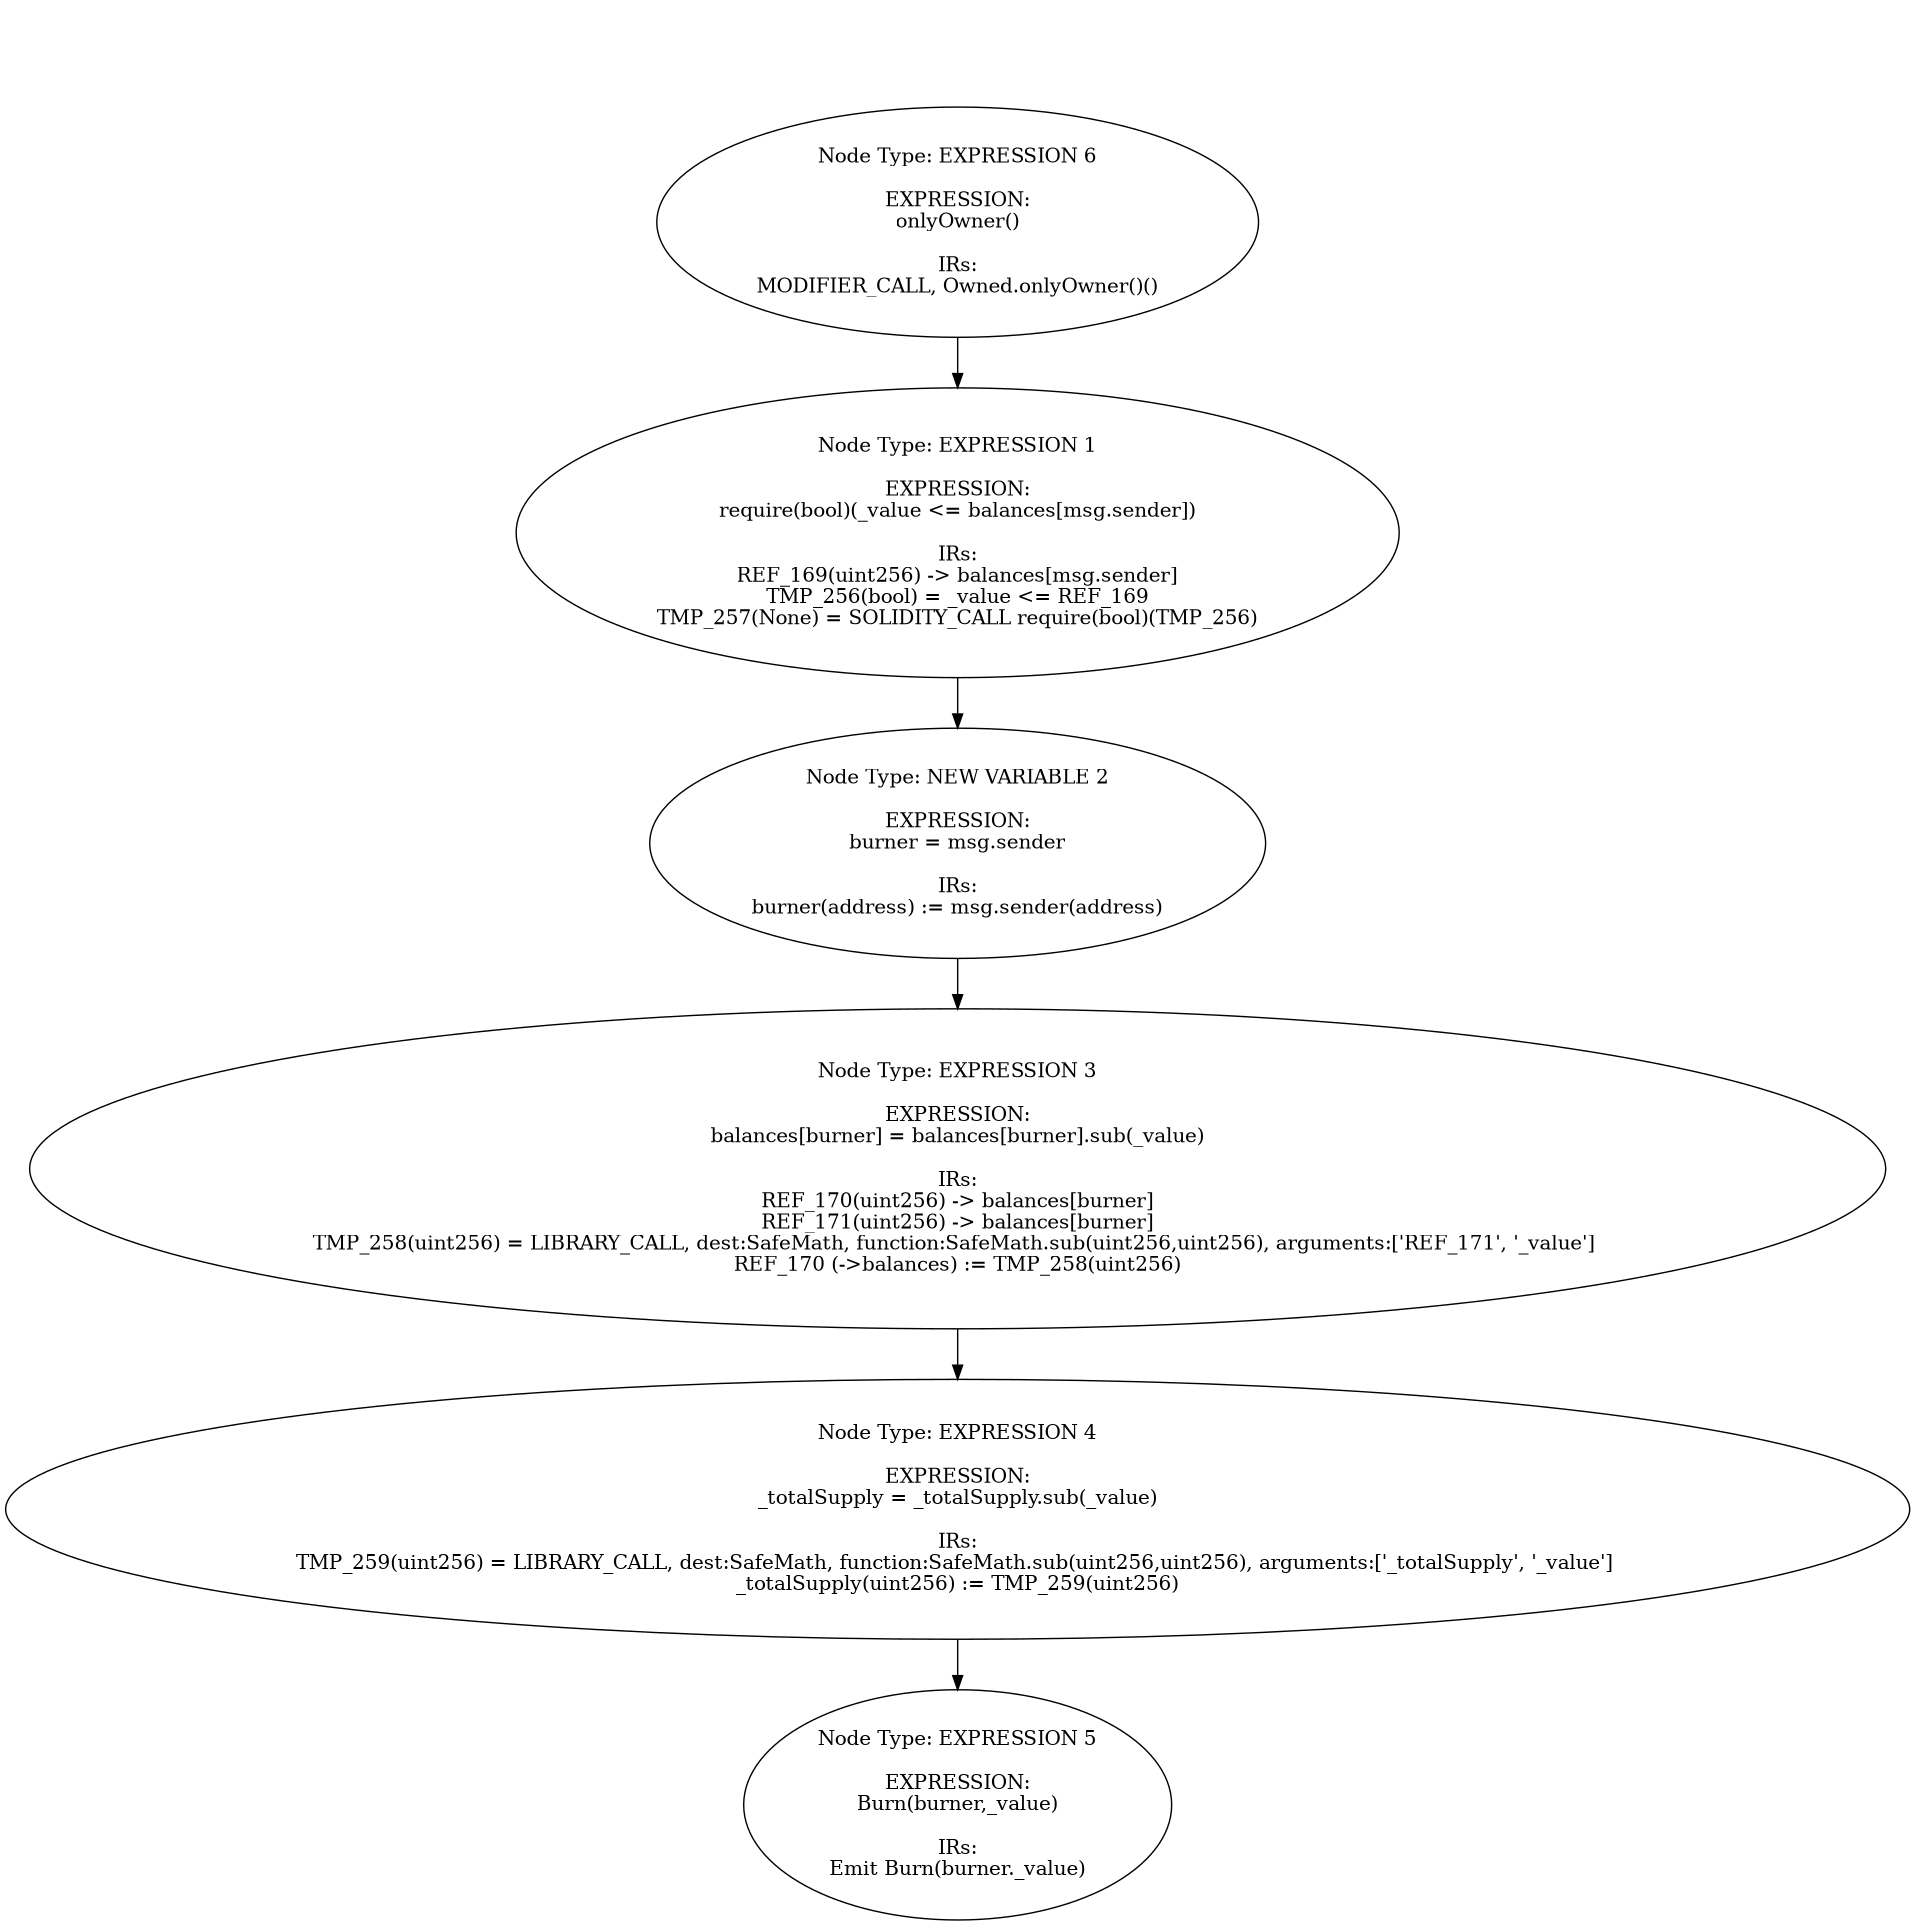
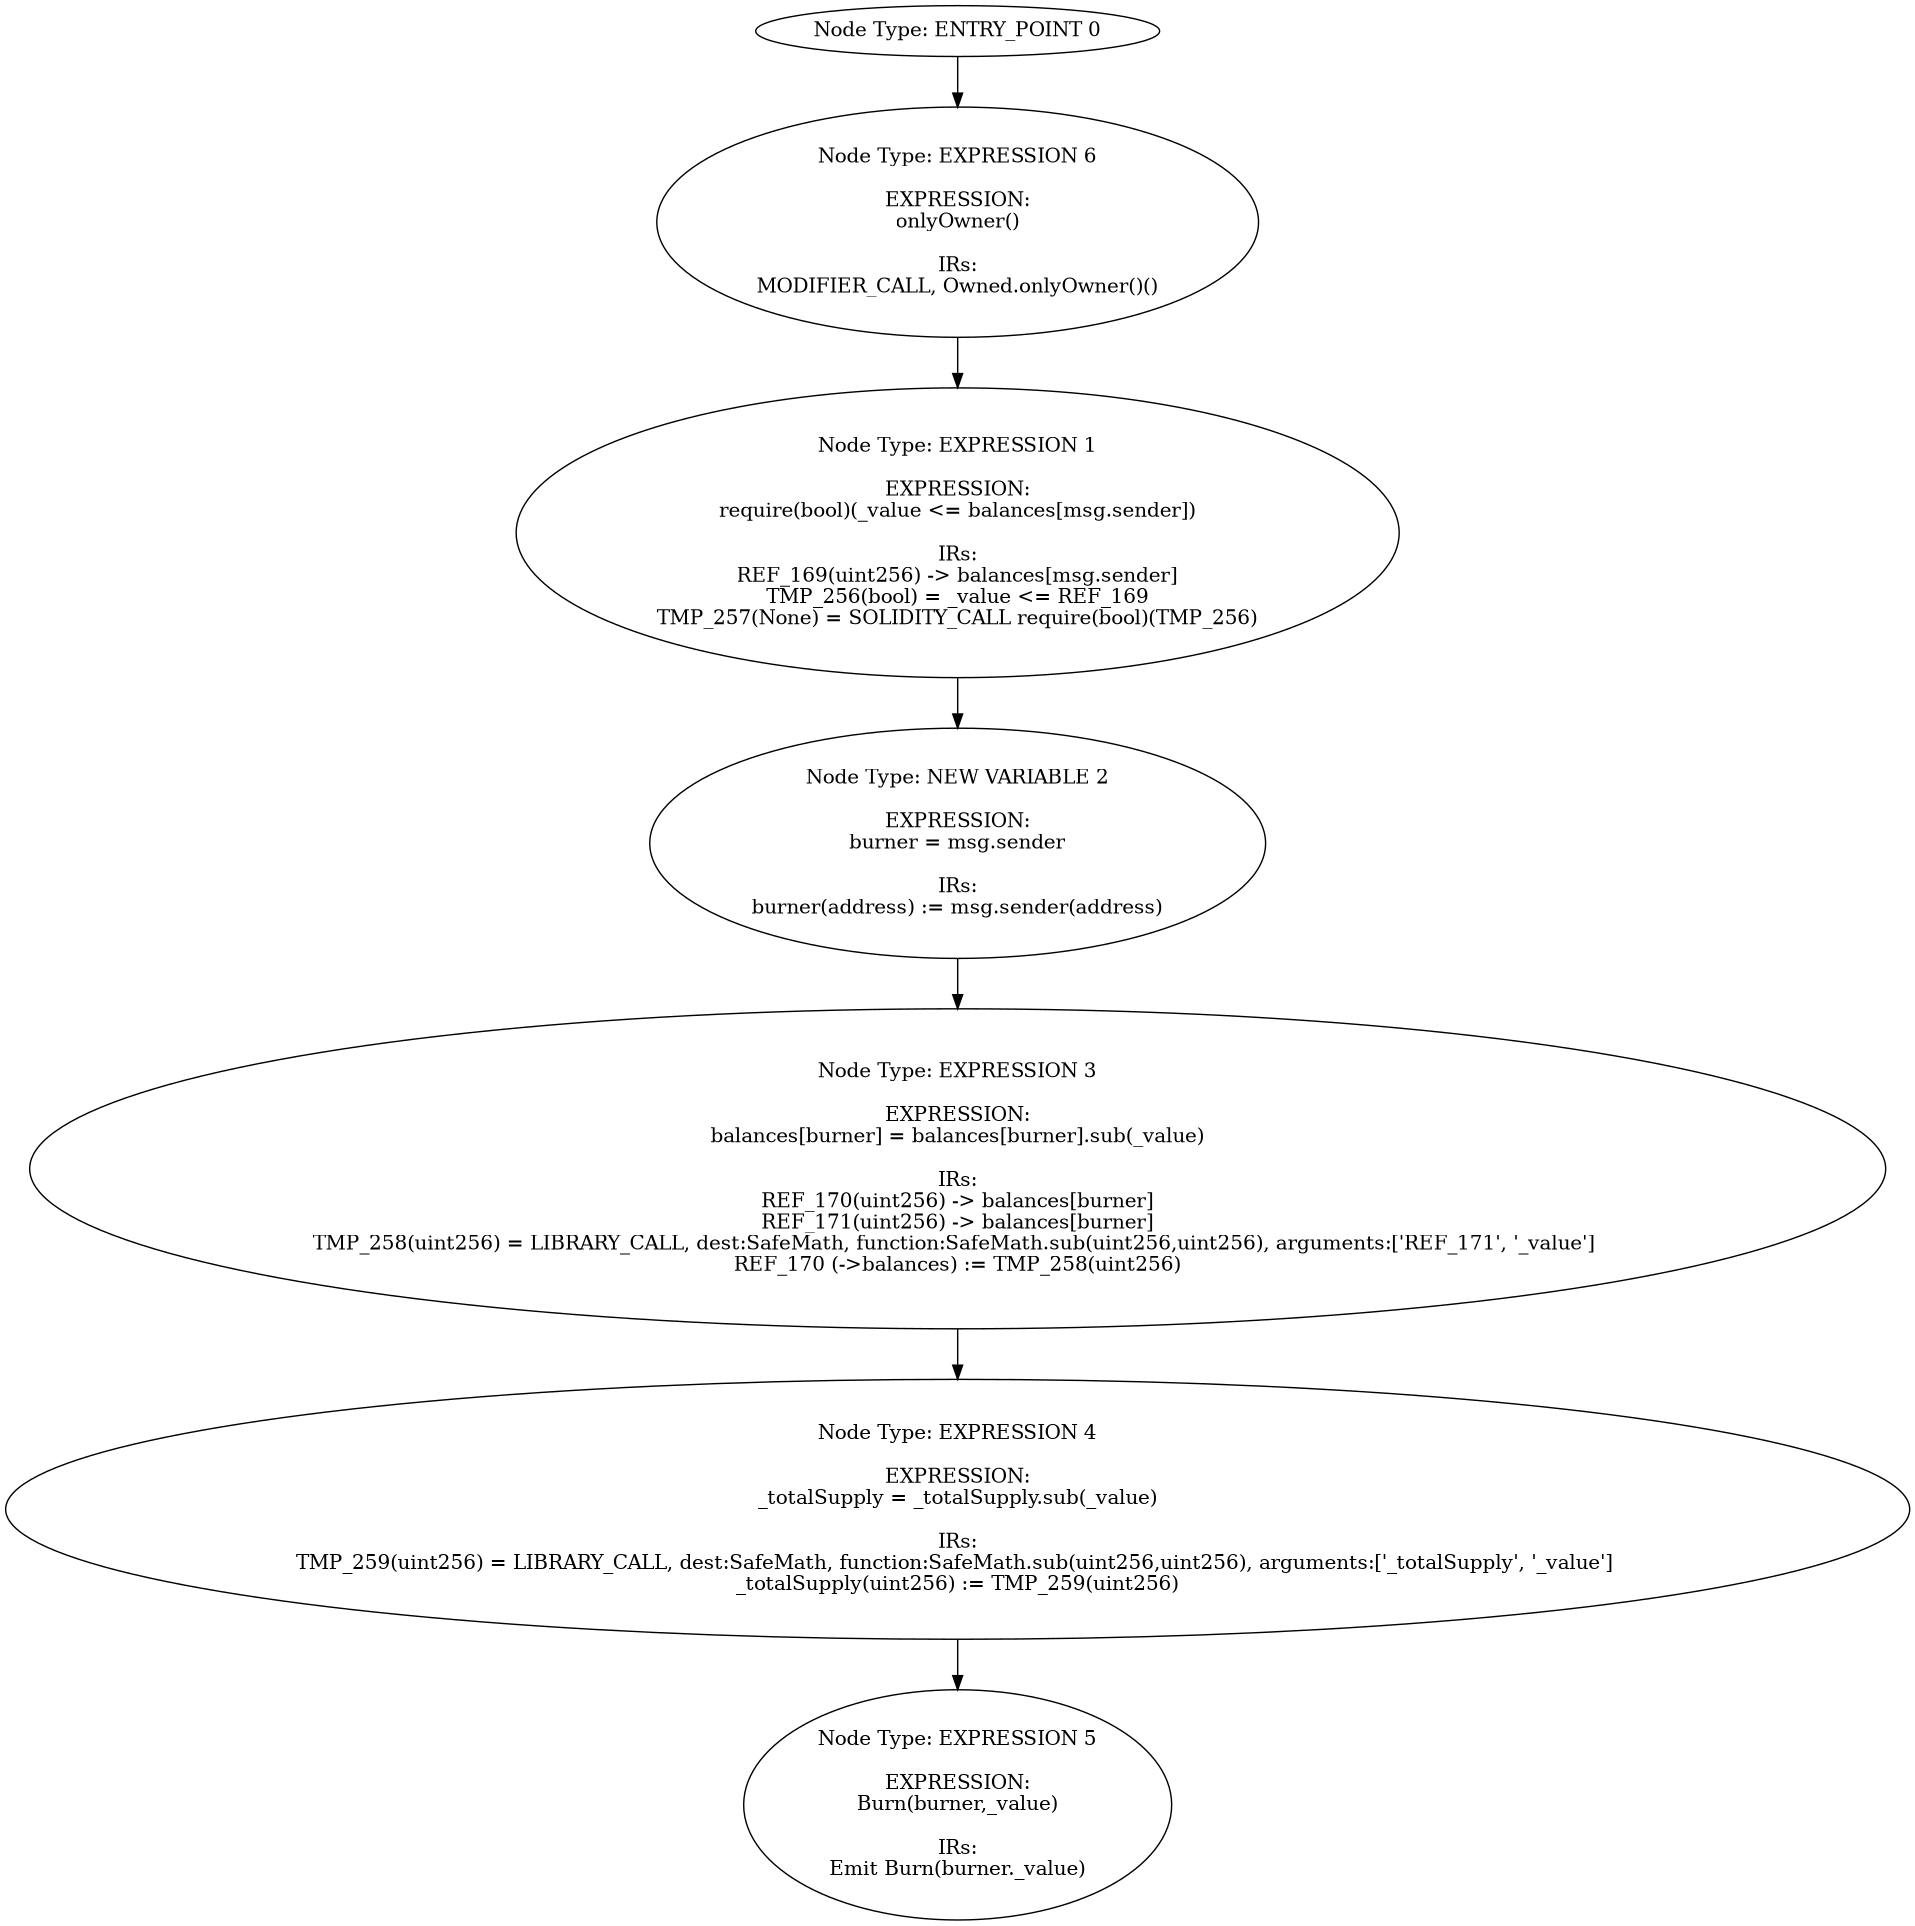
node "Node Type: ENTRY_POINT 0": added
